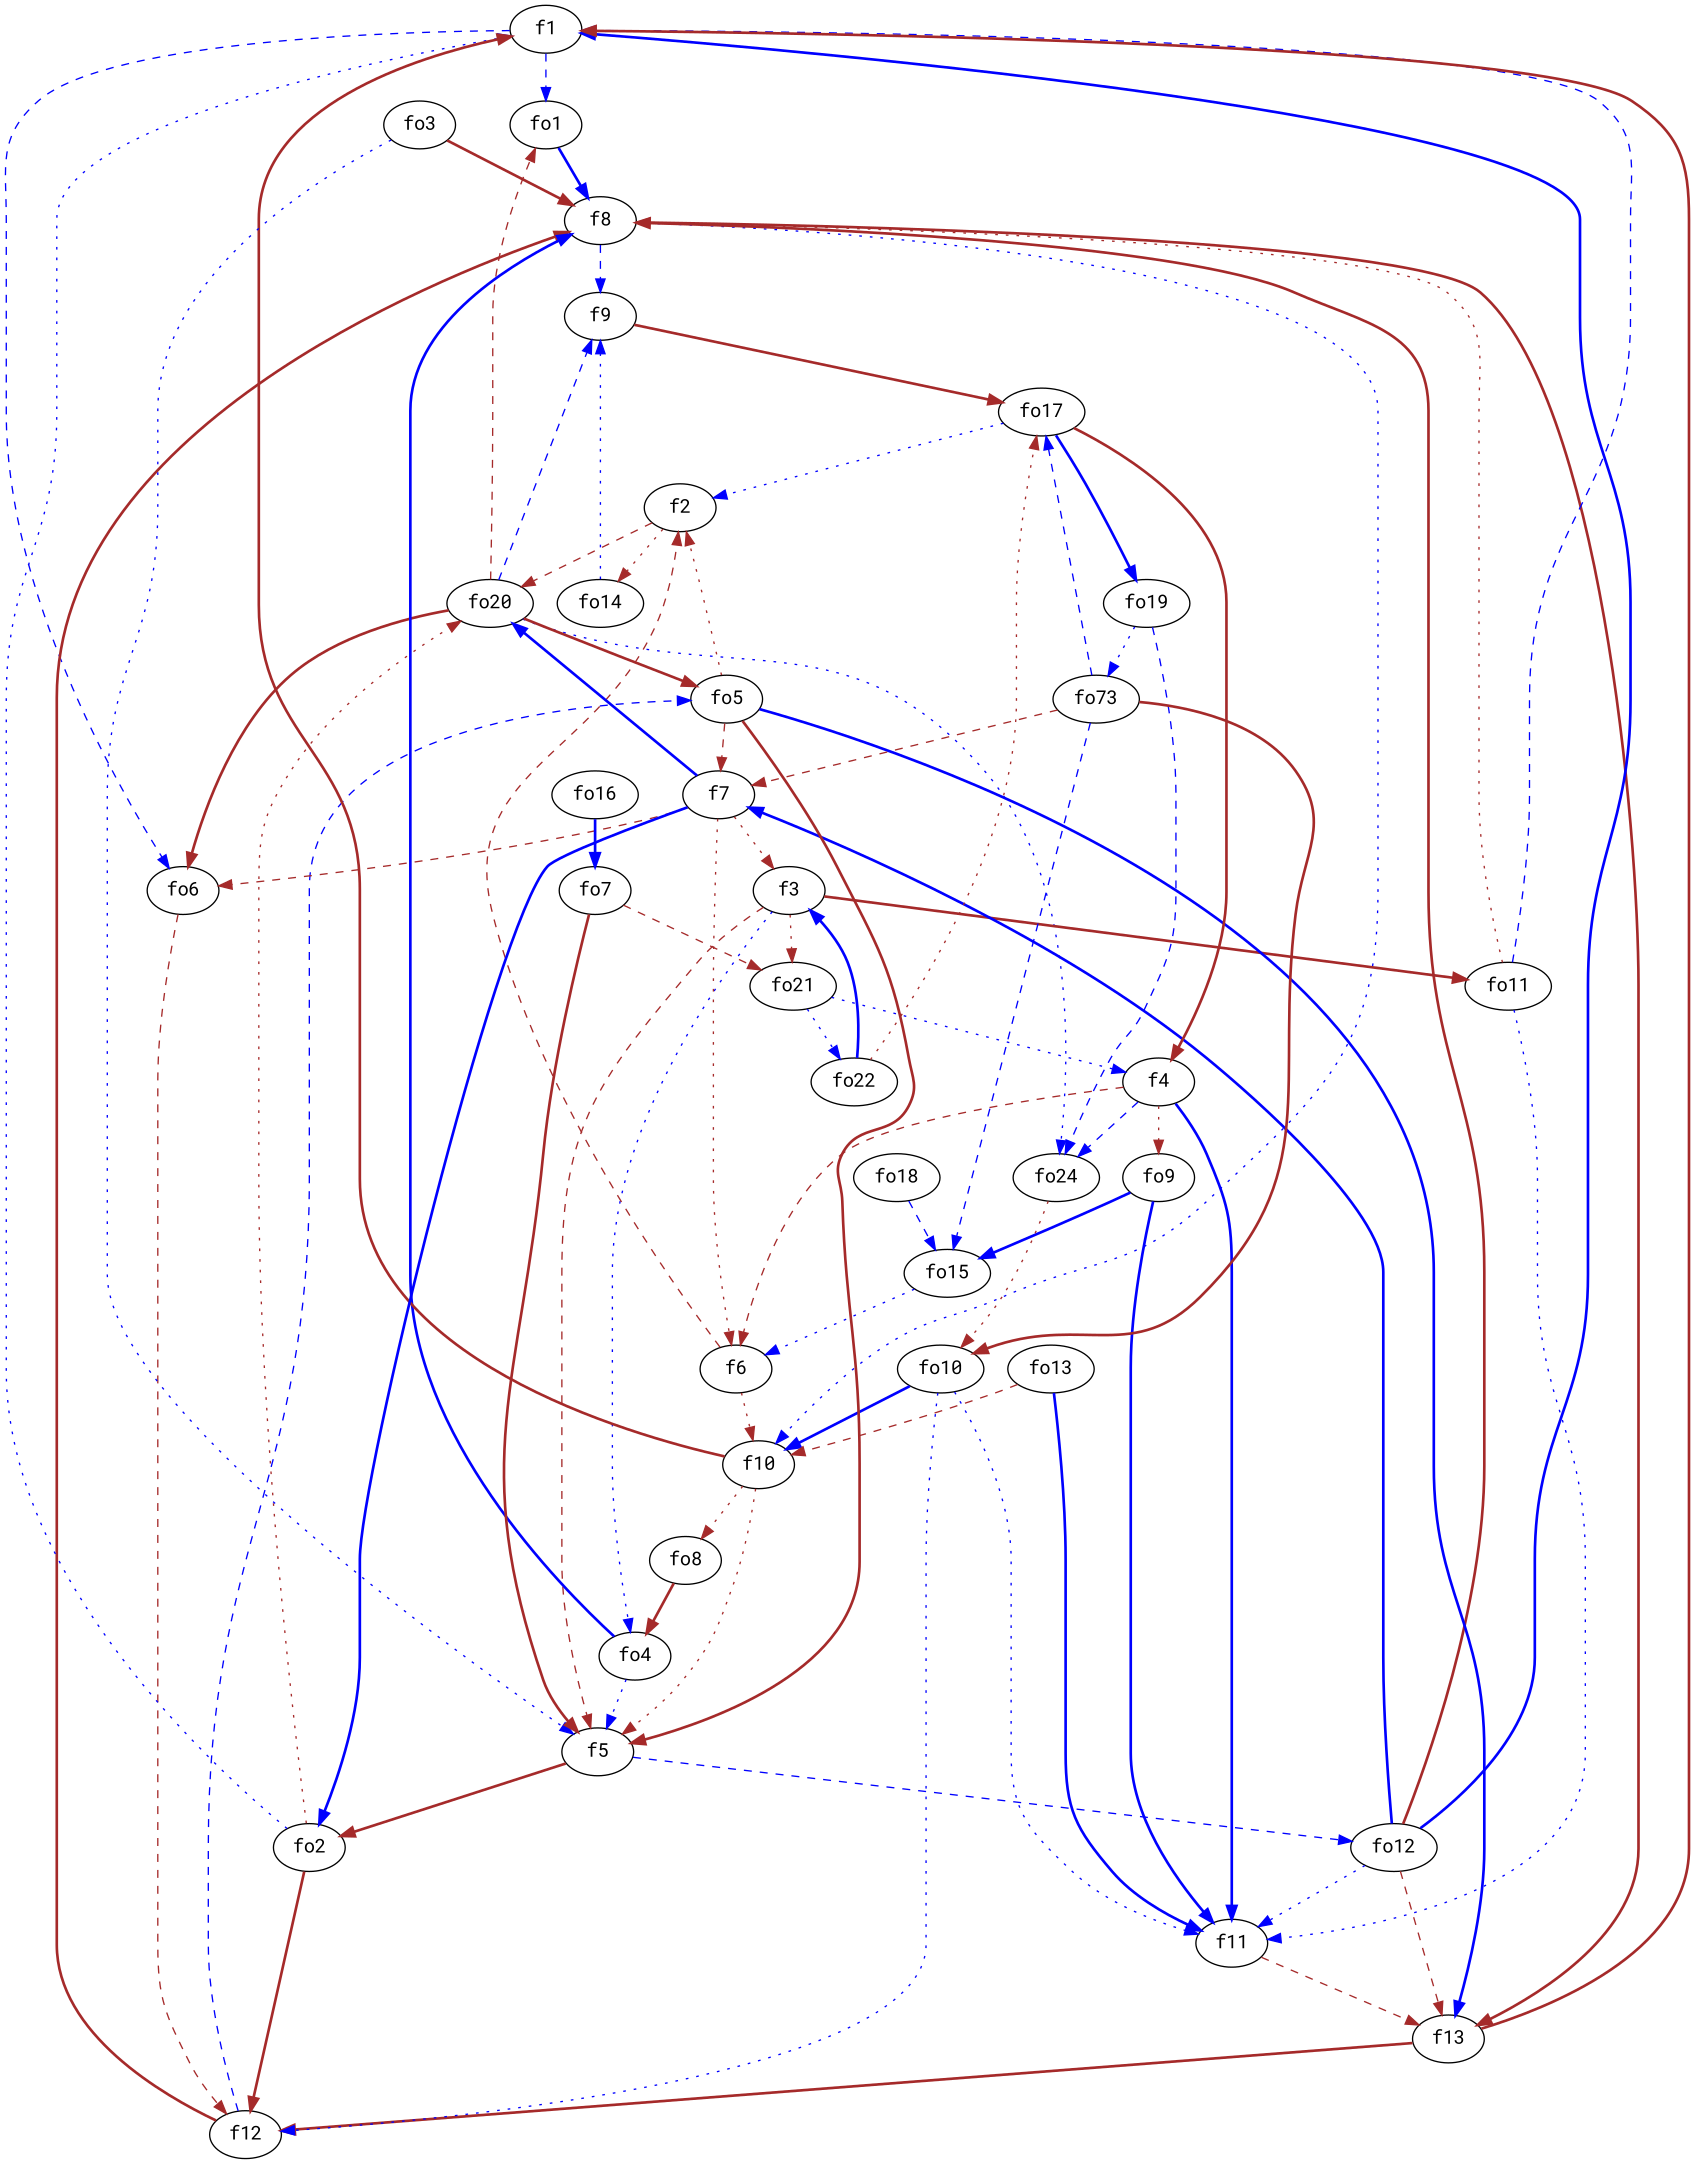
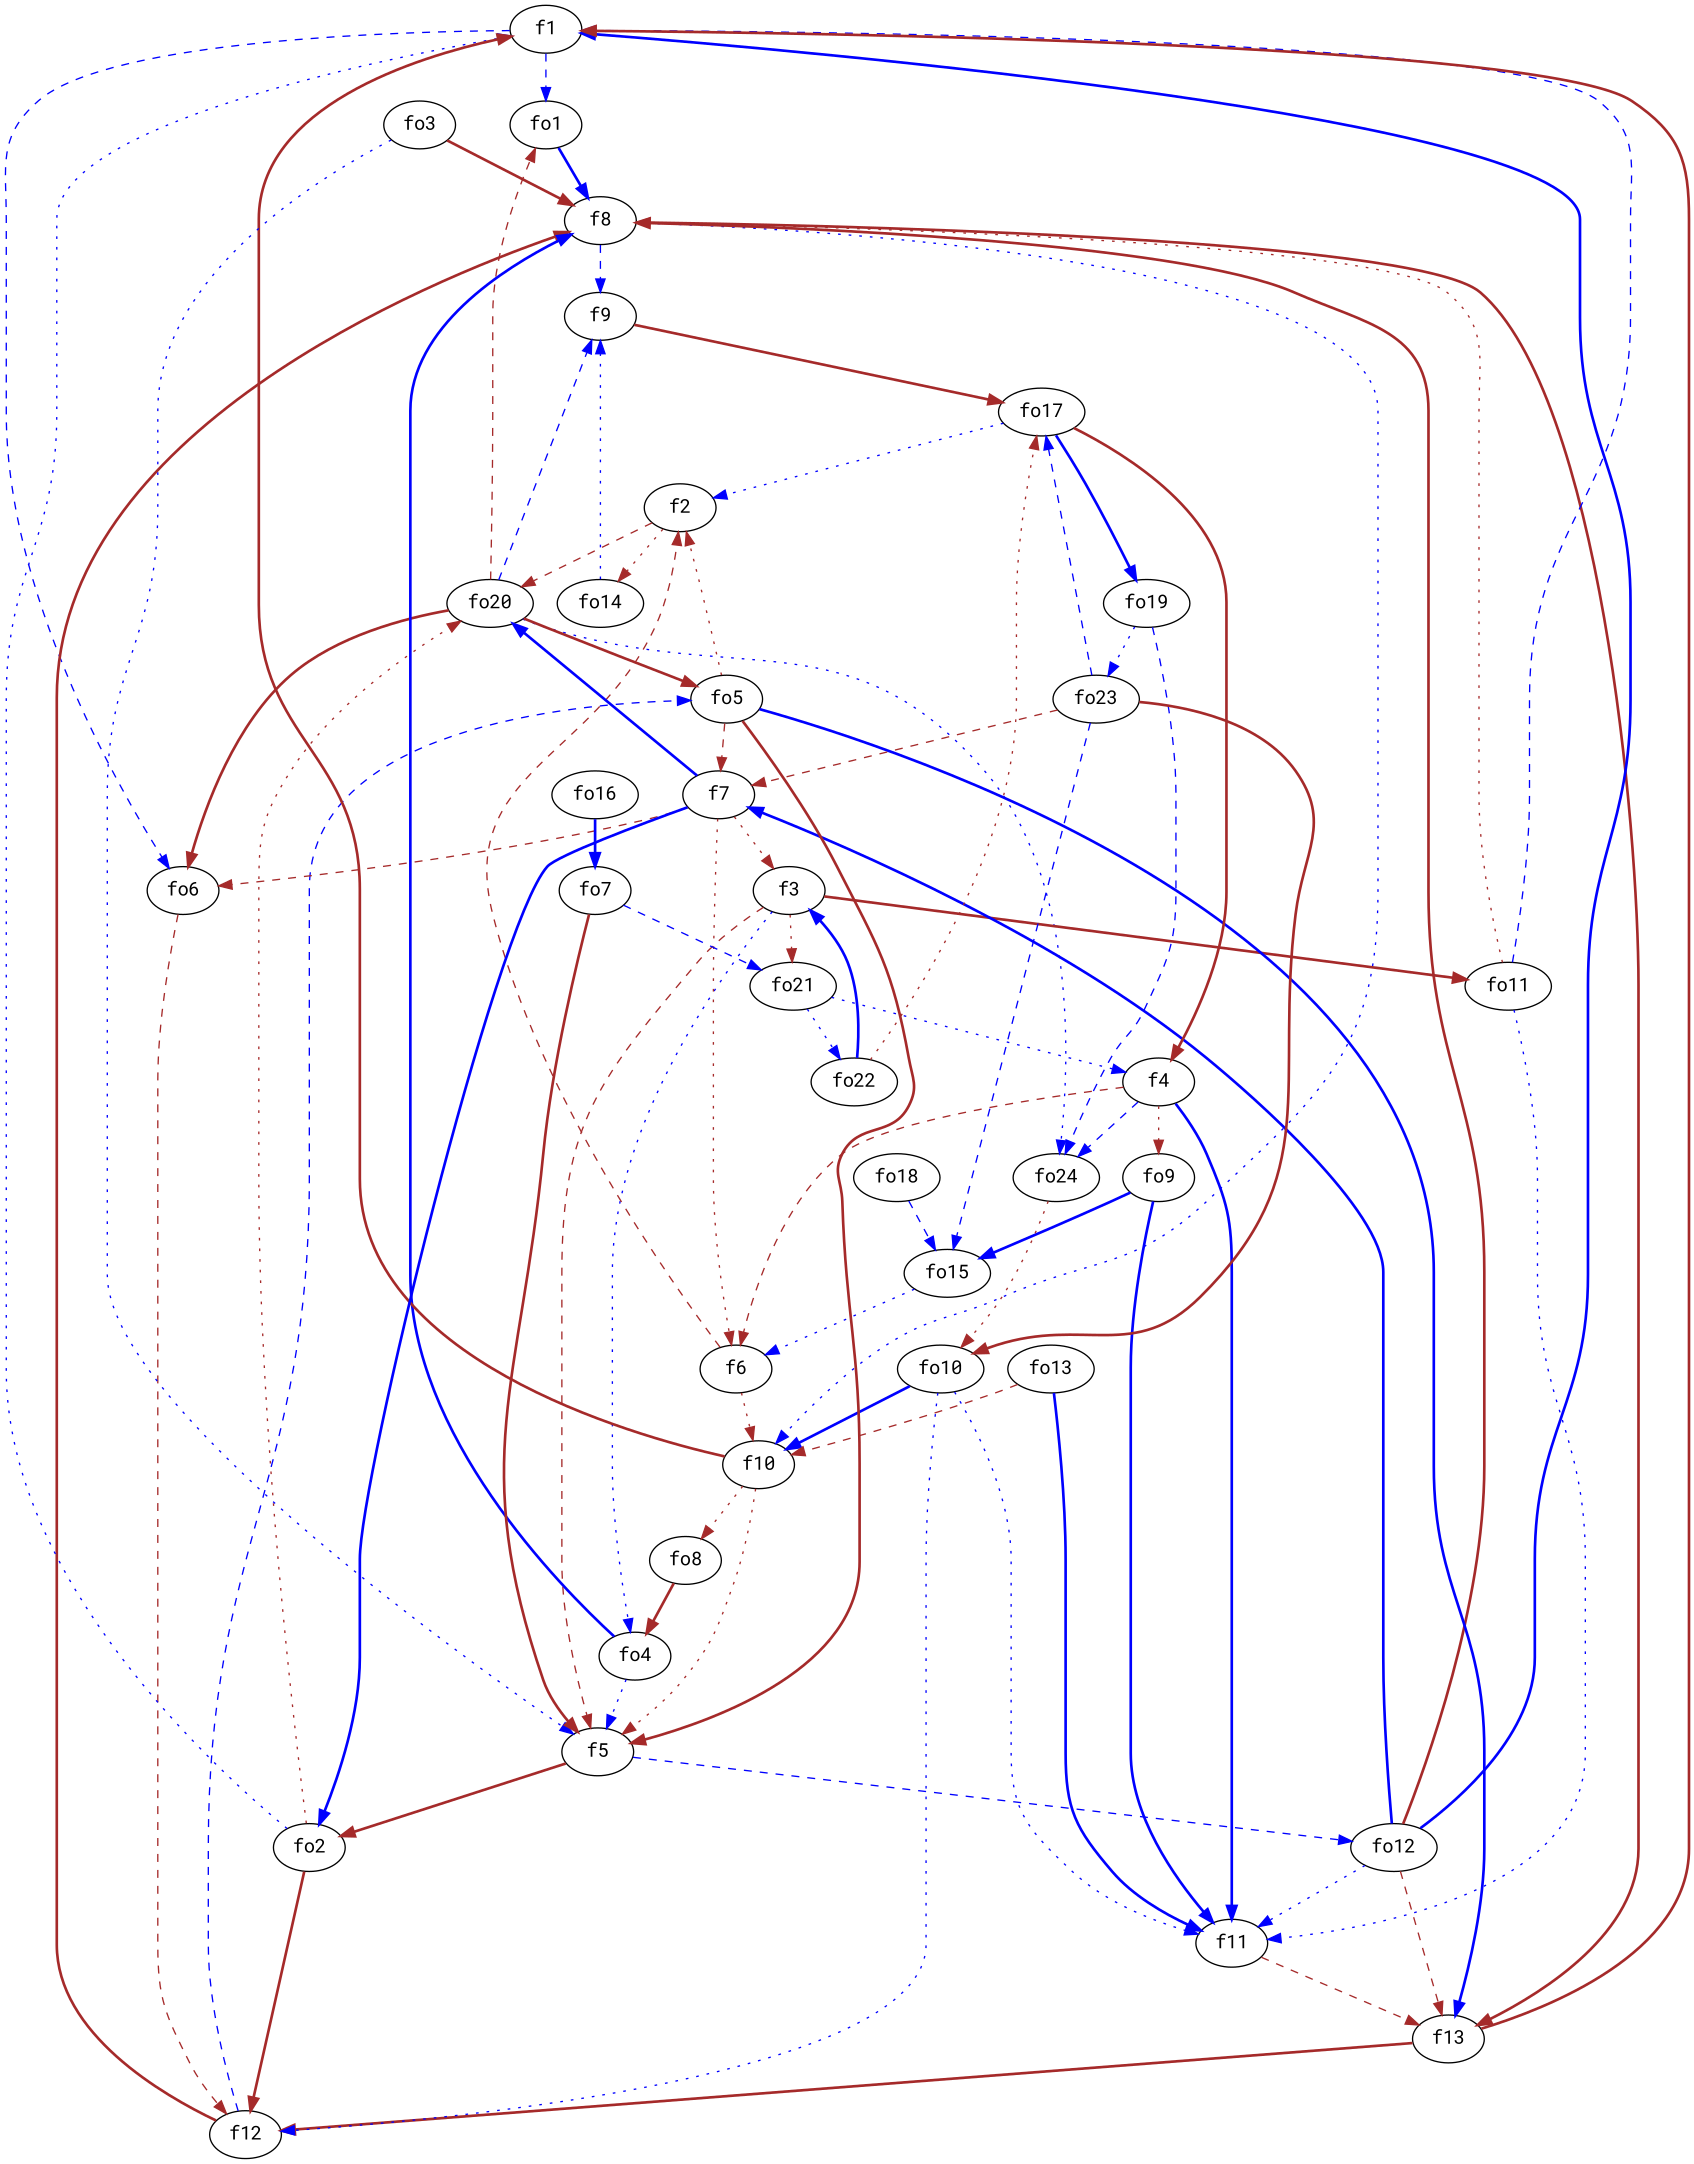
node "fo73": label "fo73" -> "fo23"
edge "fo7" -> "fo21": color brown -> blue
